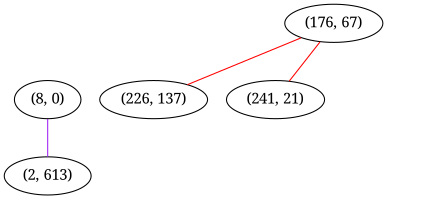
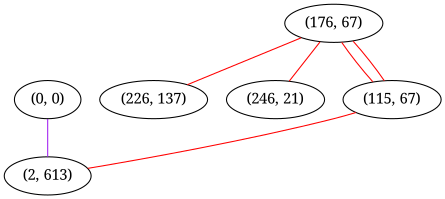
node "(8, 0)": label "(8, 0)" -> "(0, 0)"
node "(241, 21)": label "(241, 21)" -> "(246, 21)"
node "(115, 67)": added
